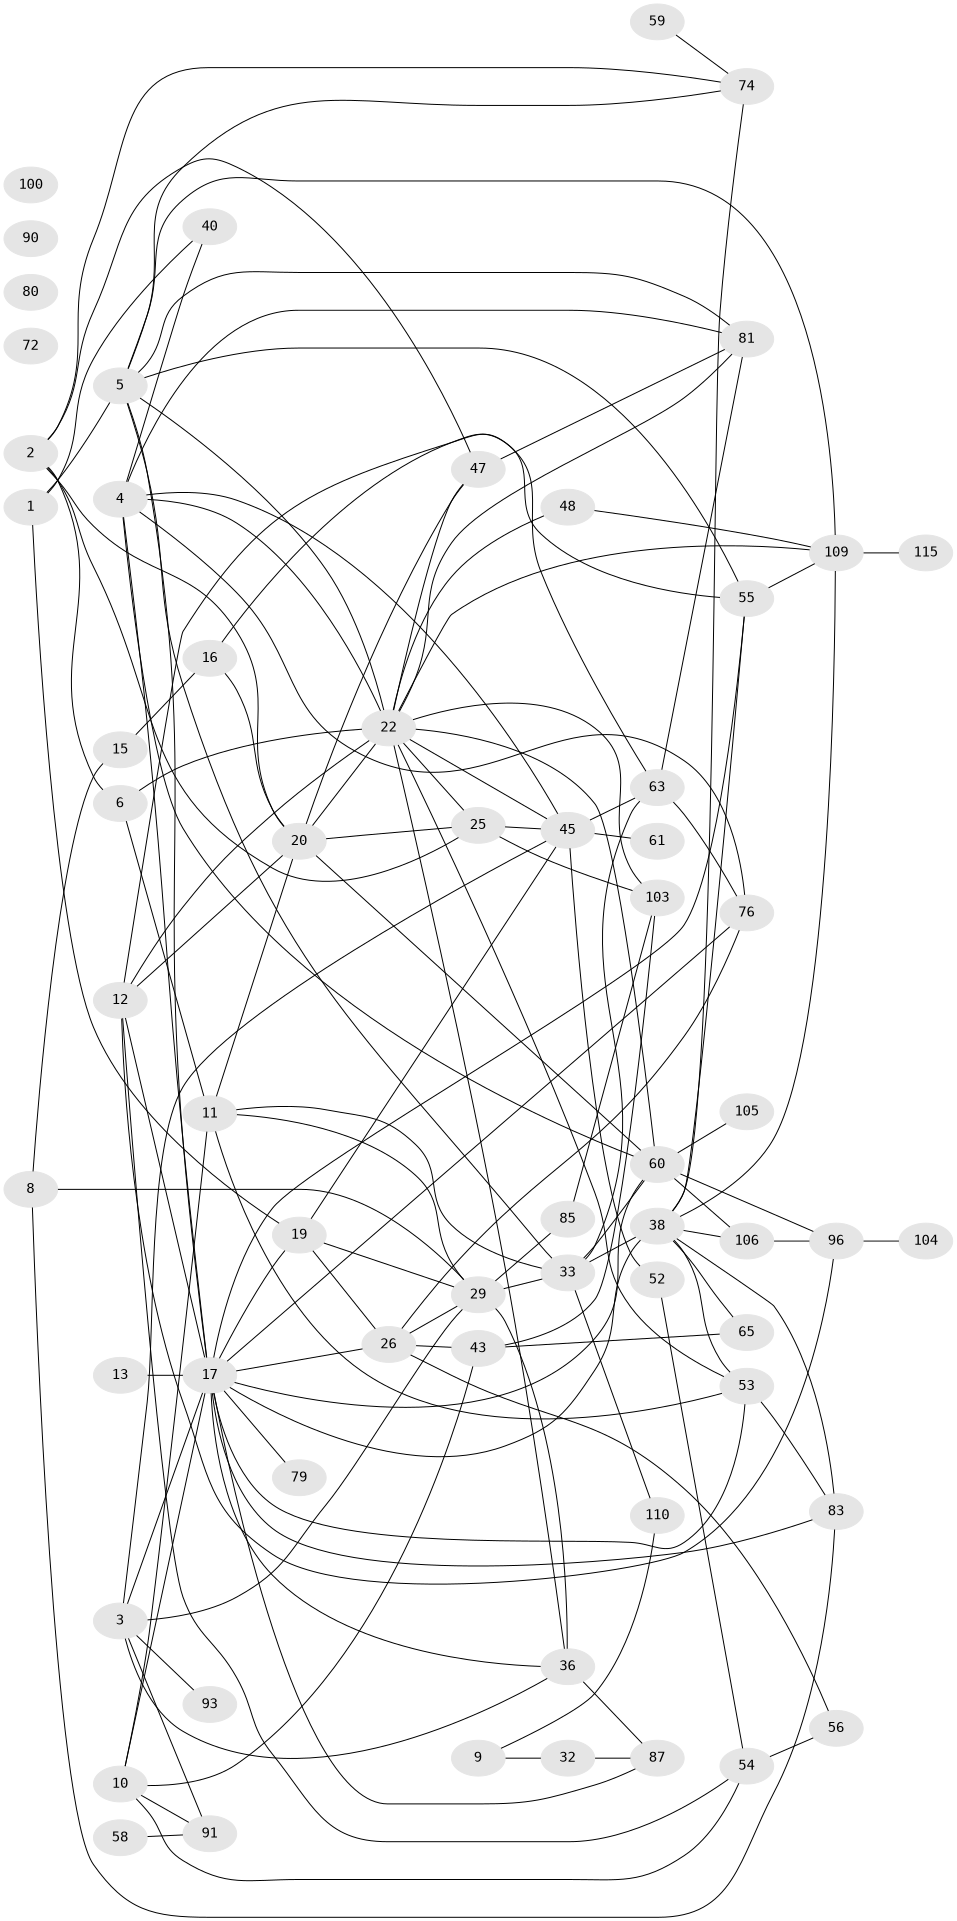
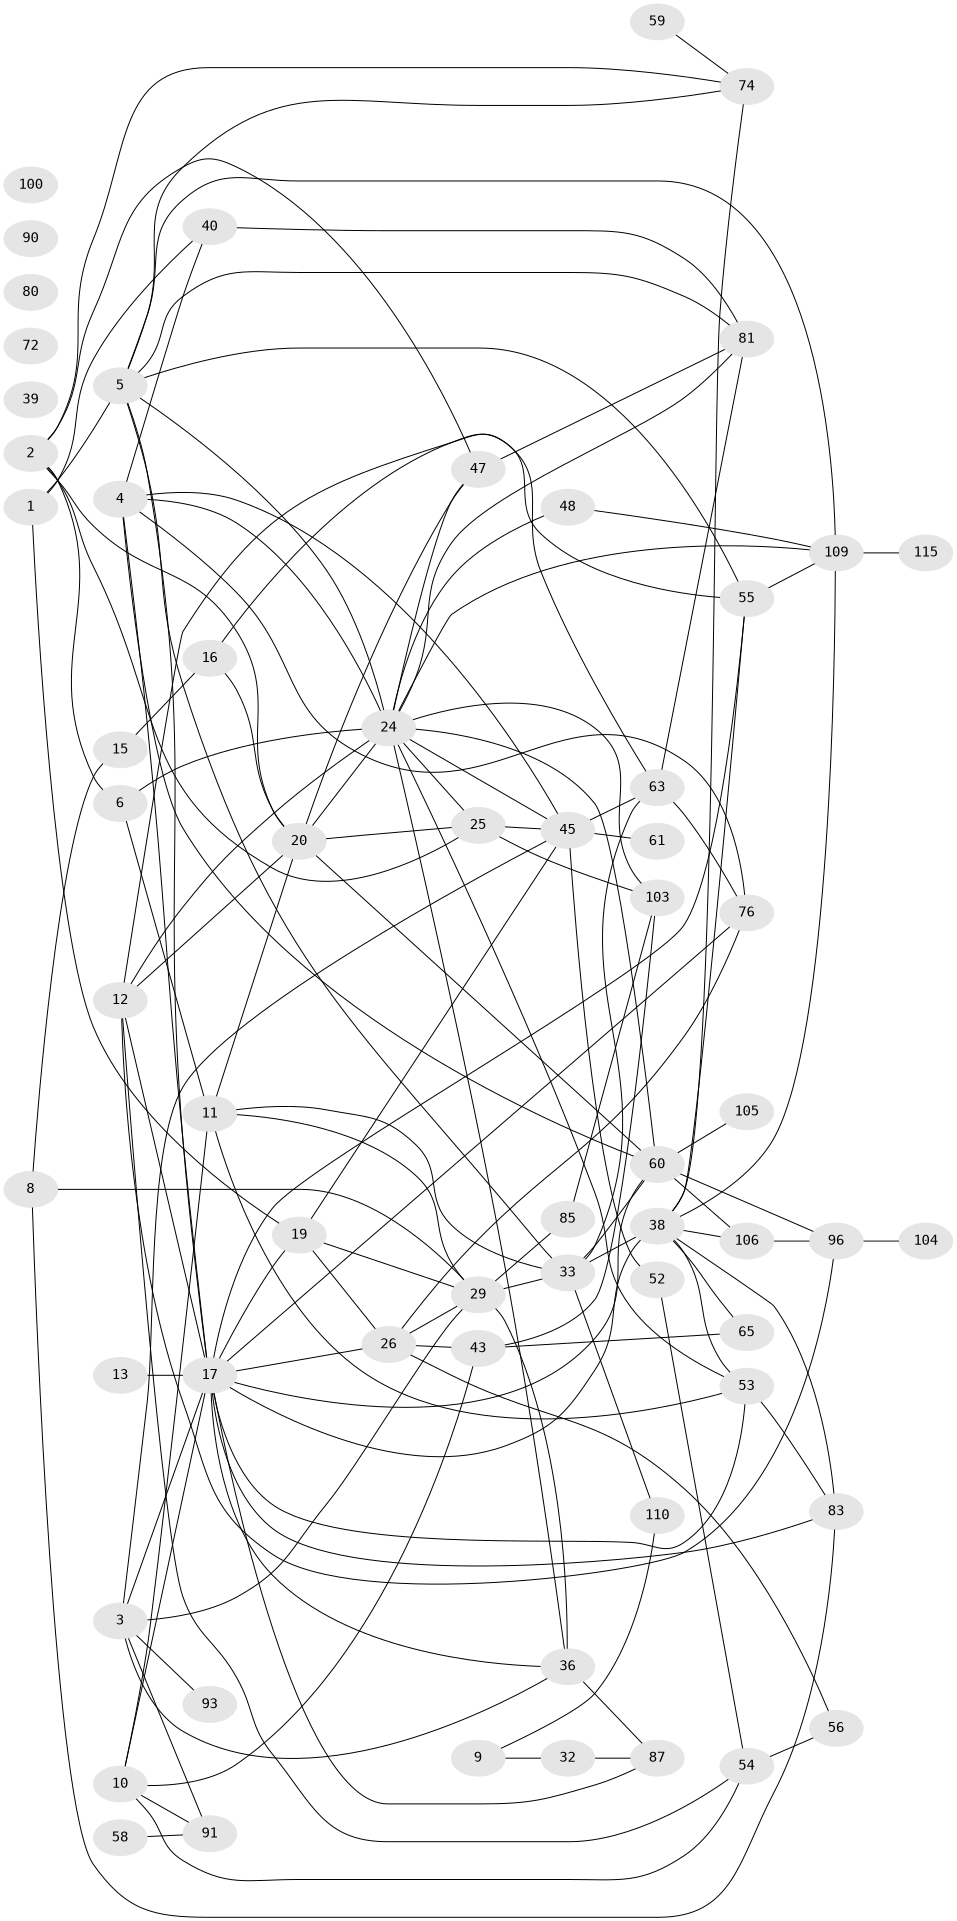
edge "81" -- "4": now "81" -- "40"
node "39": added
node "22": label "22" -> "24"
node "79": removed
